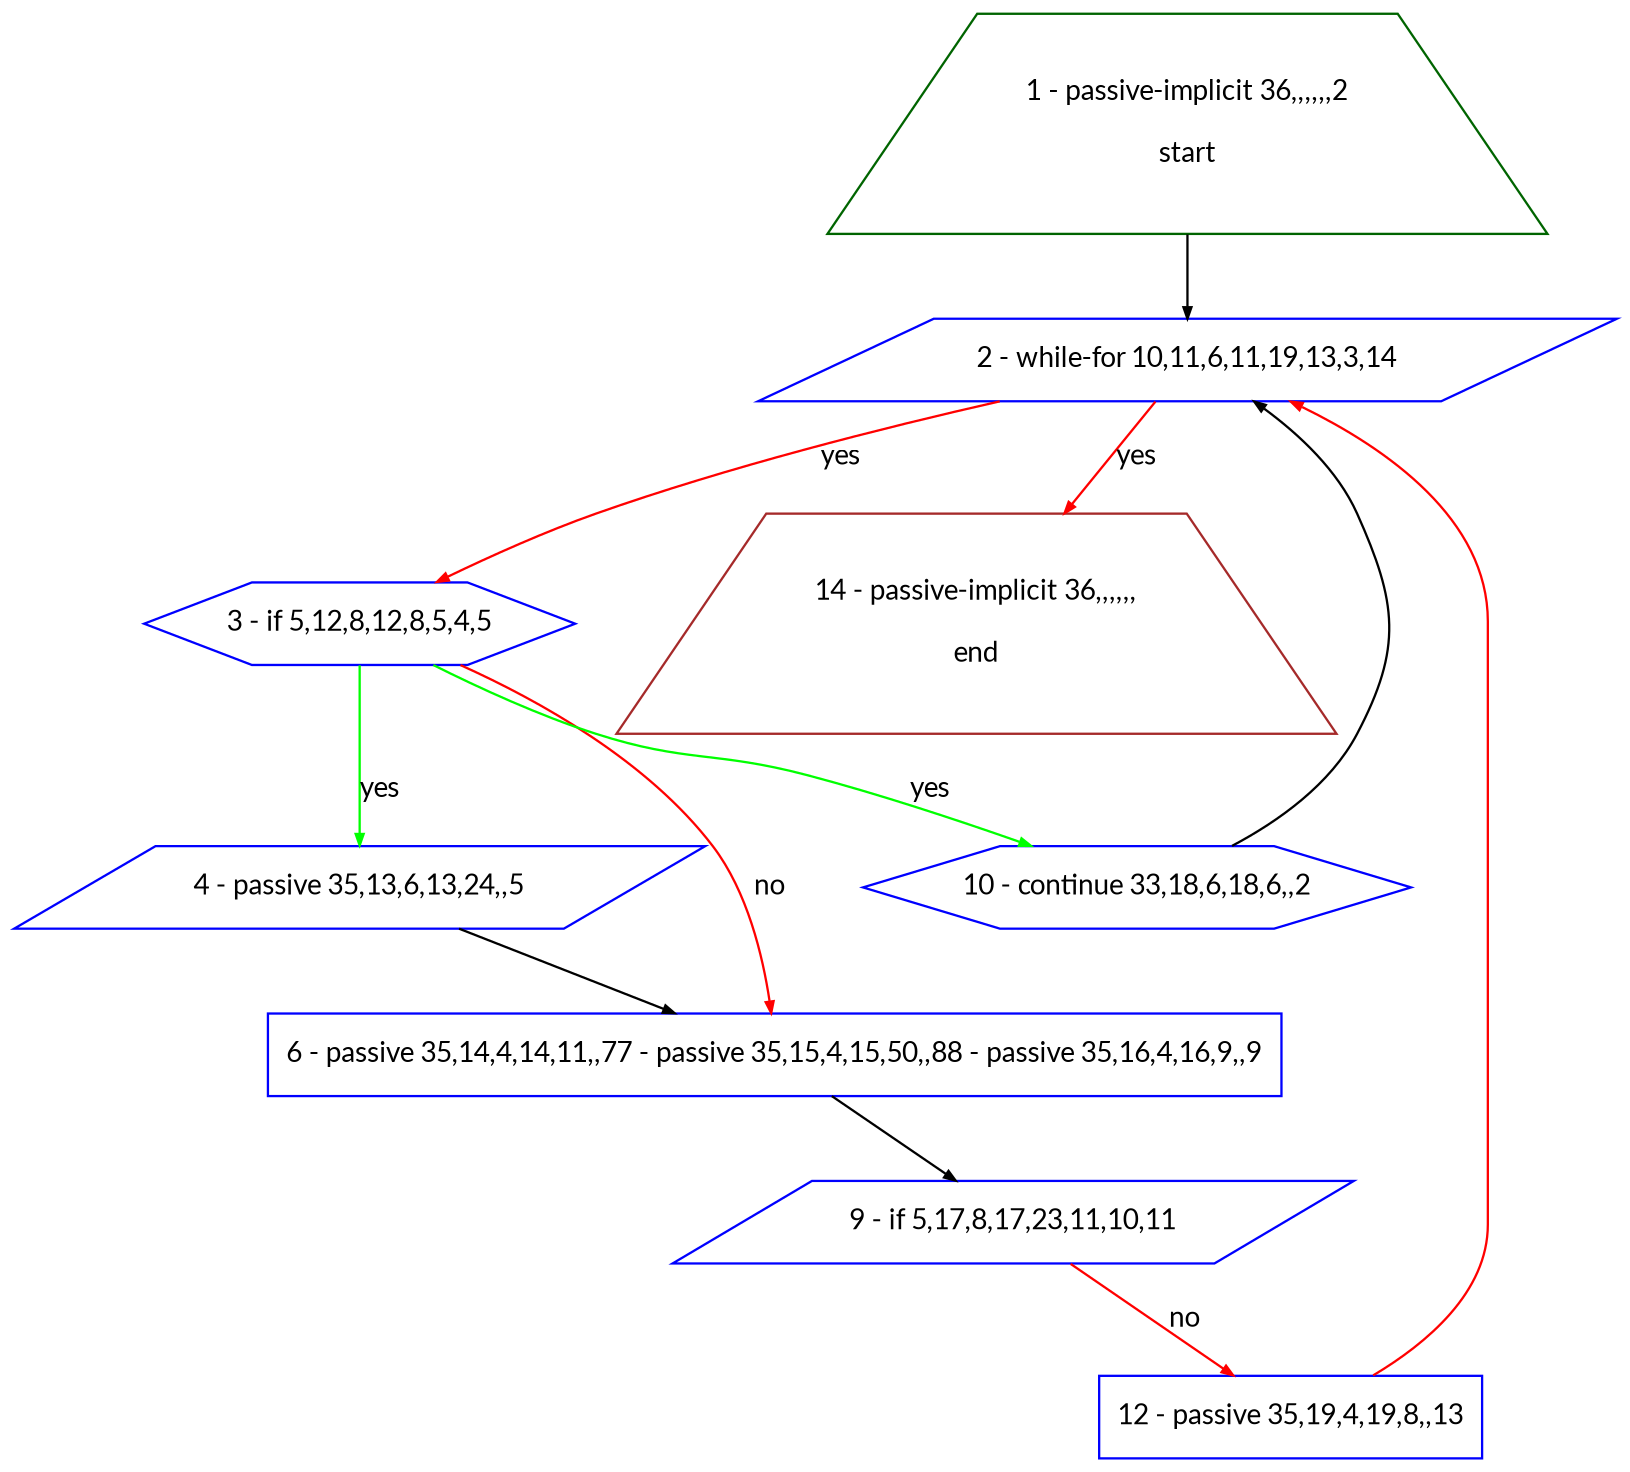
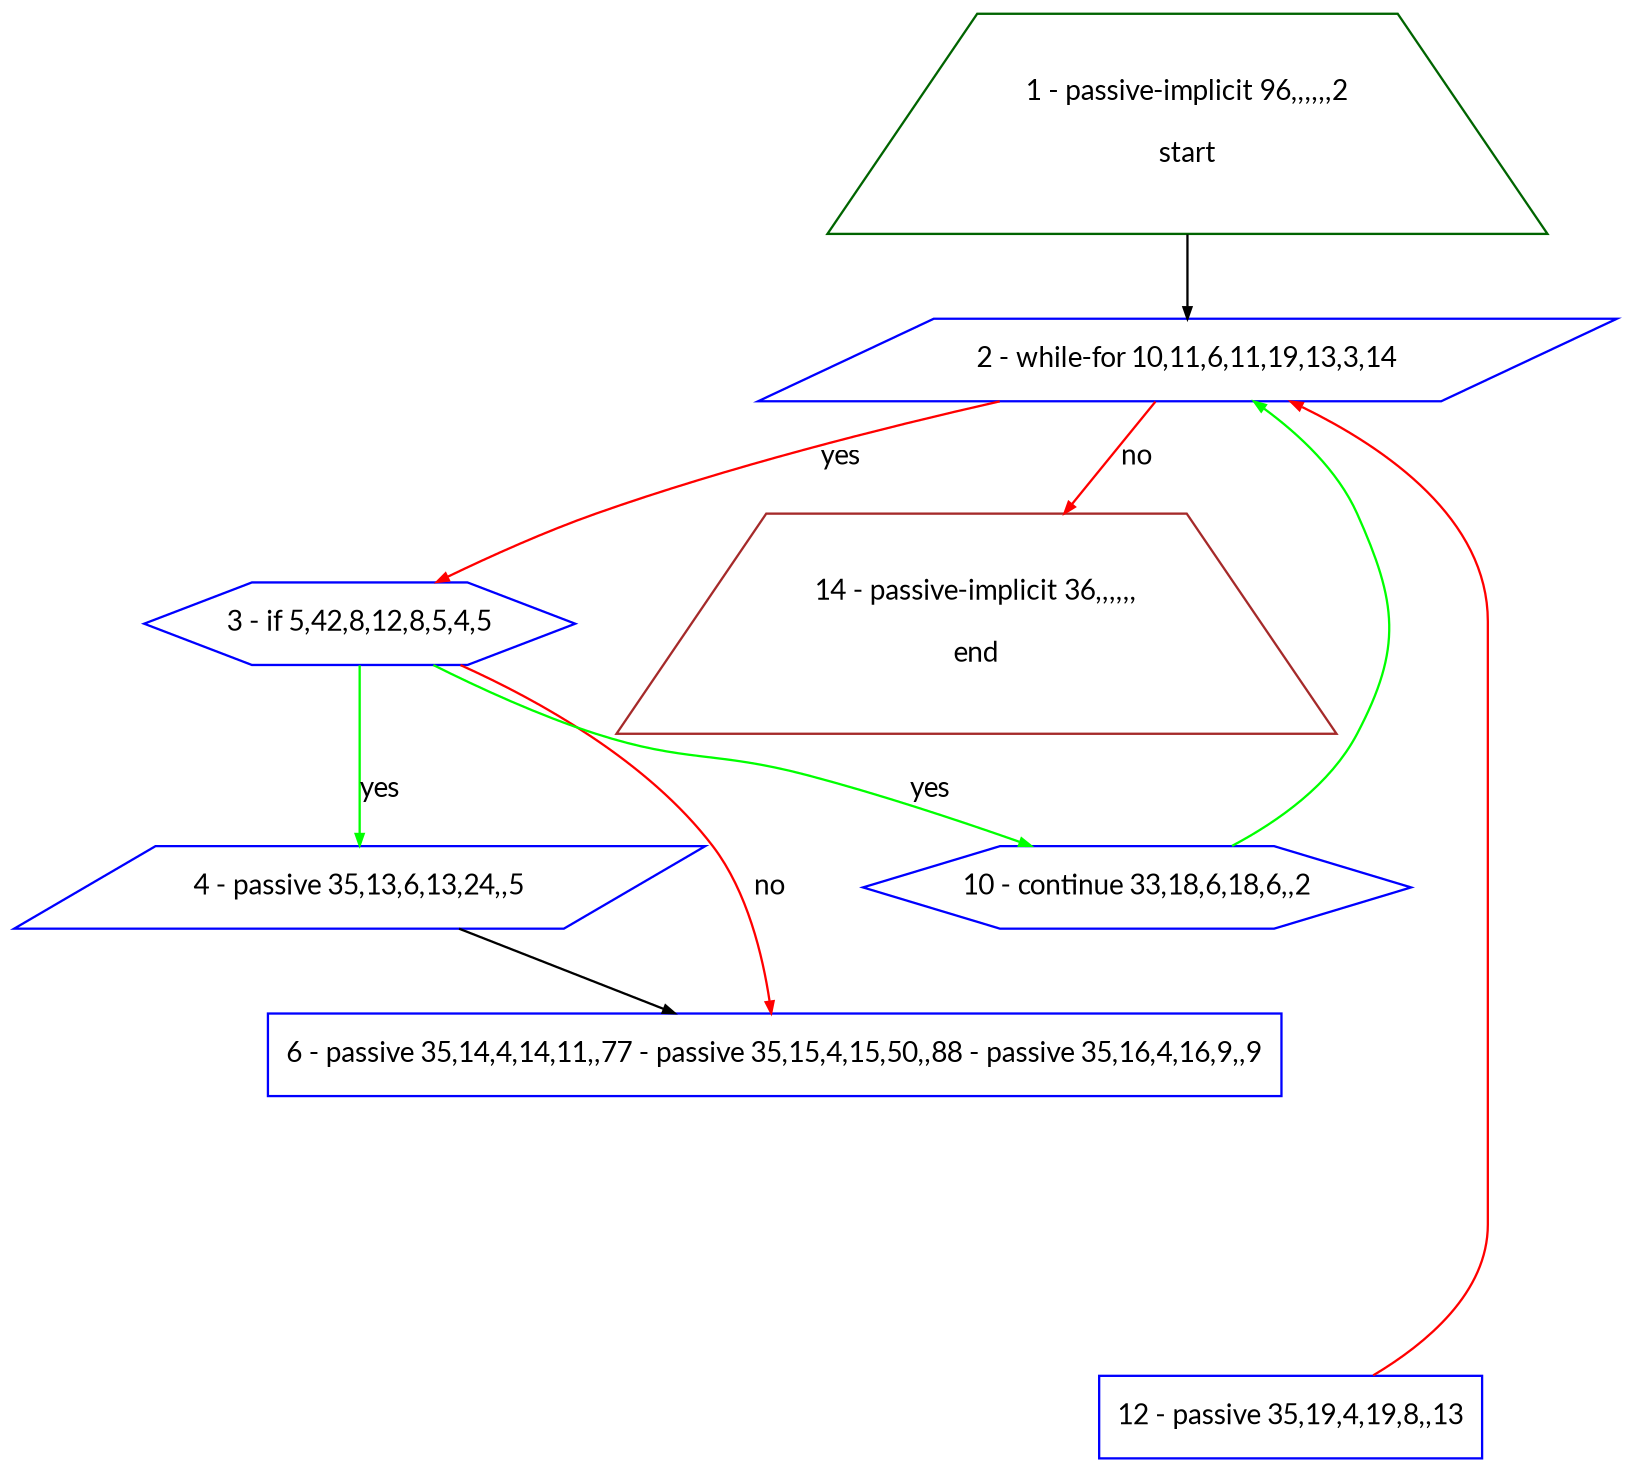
node "1 - passive-implicit 36,,,,,,2 start": label "1 - passive-implicit 36,,,,,,2 start" -> "1 - passive-implicit 96,,,,,,2 start"
edge "2 - while-for 10,11,6,11,19,13,3,14" -> "14 - passive-implicit 36,,,,,, end": label "yes" -> "no"
node "3 - if 5,12,8,12,8,5,4,5": label "3 - if 5,12,8,12,8,5,4,5" -> "3 - if 5,42,8,12,8,5,4,5"
edge "10 - continue 33,18,6,18,6,,2" -> "2 - while-for 10,11,6,11,19,13,3,14": color #000000 -> #00ff00
node "9 - if 5,17,8,17,23,11,10,11": removed
